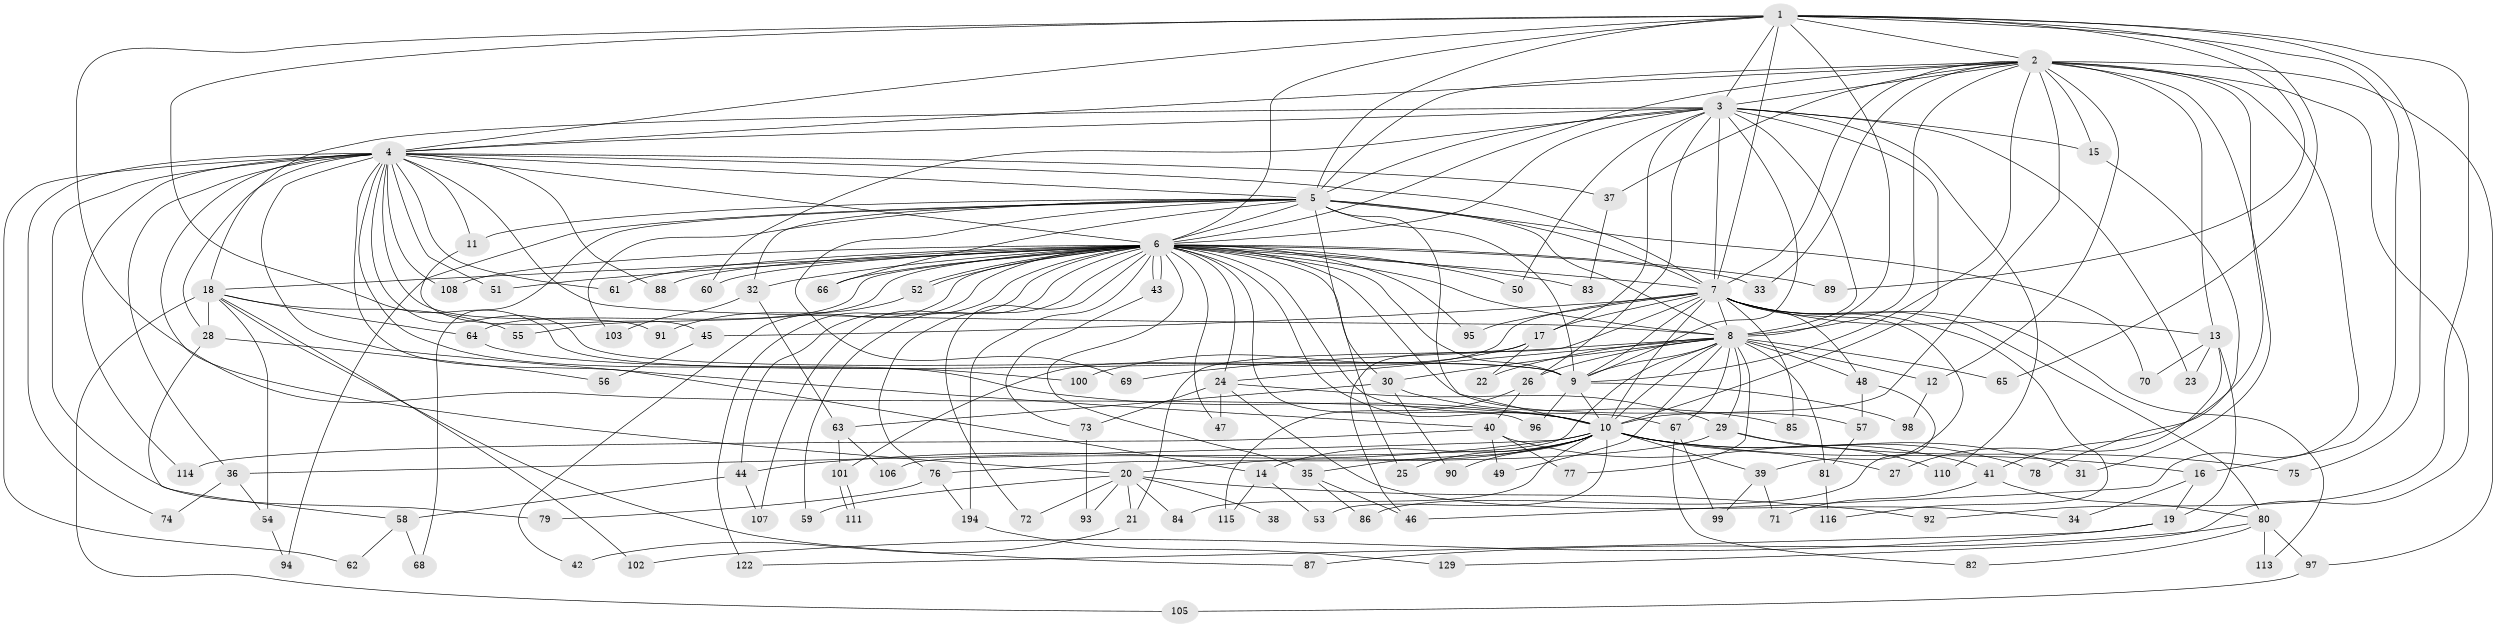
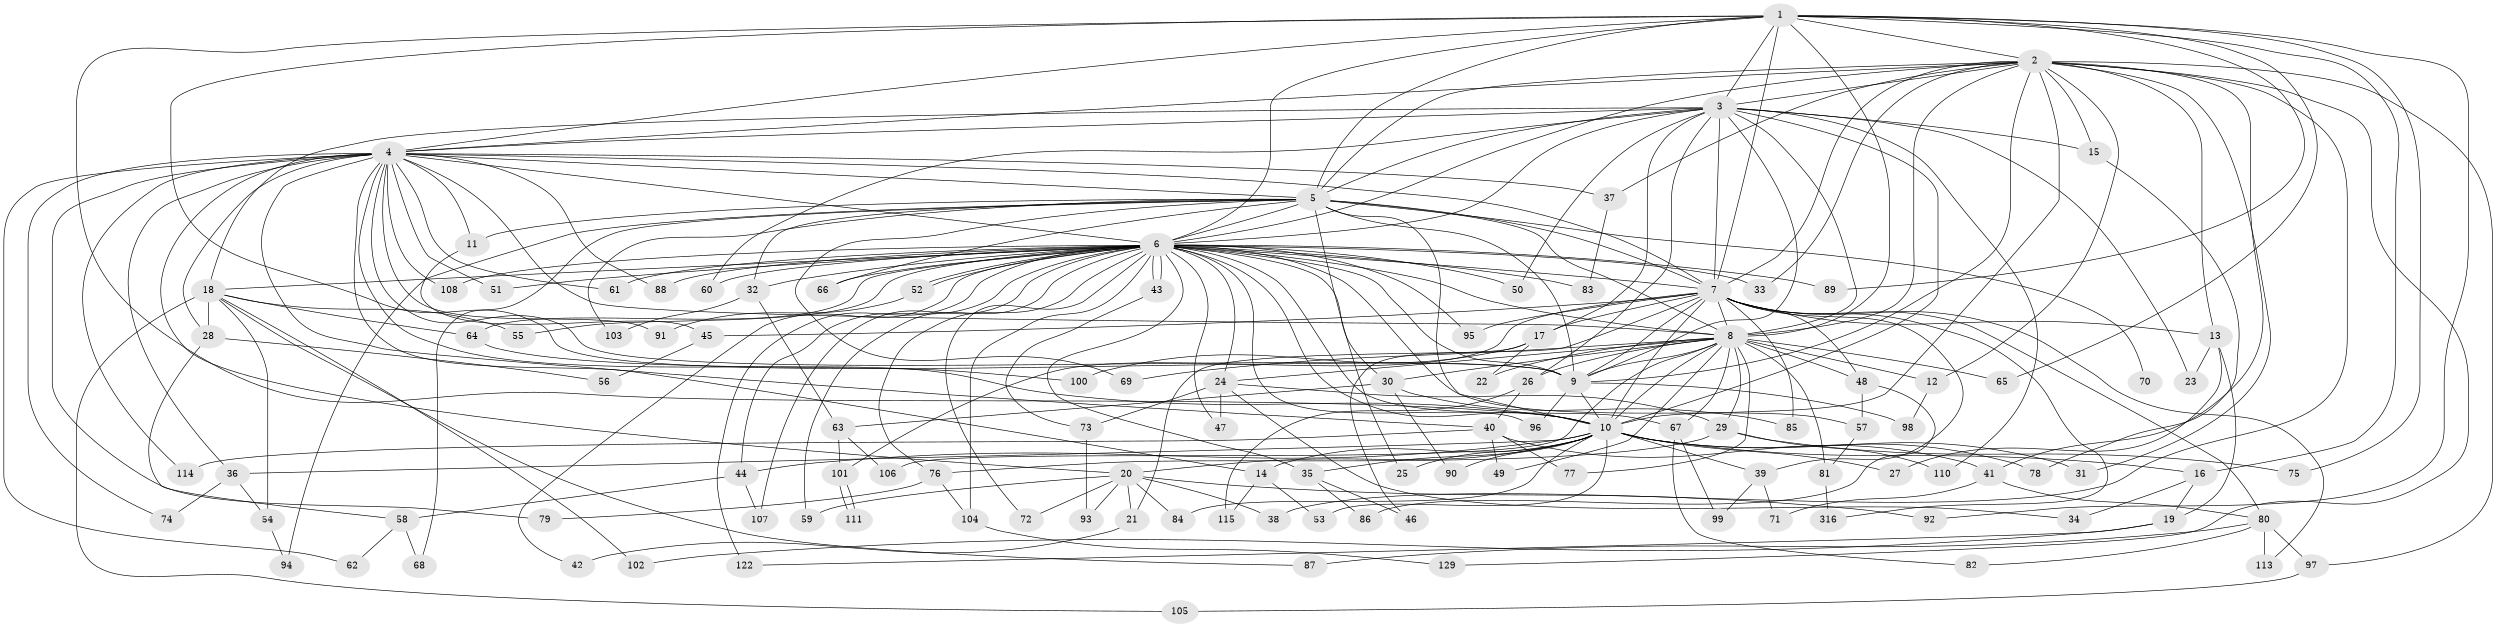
edge "13" -- "70": removed
edge "2" -- "46": now "2" -- "38"
node "194": label "194" -> "104"
node "116": label "116" -> "316"
